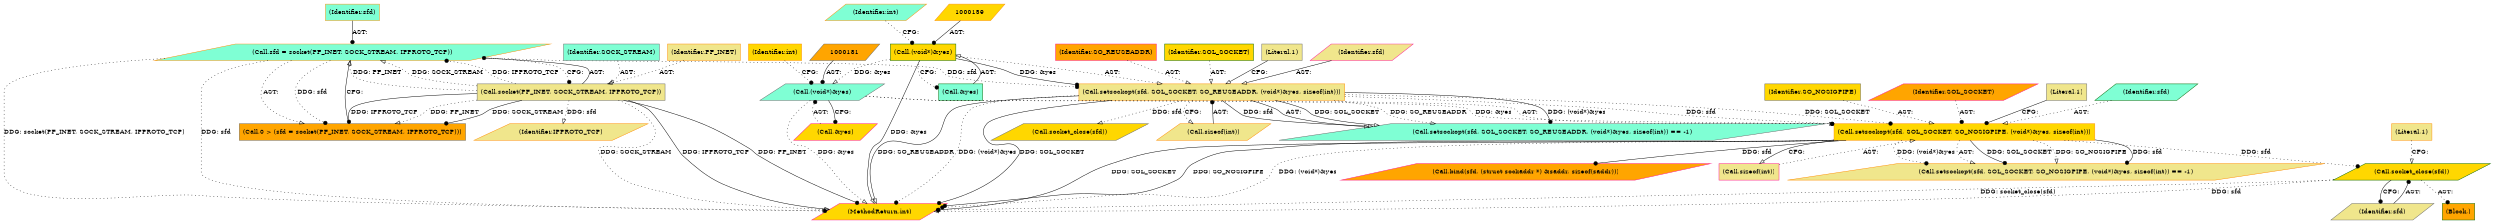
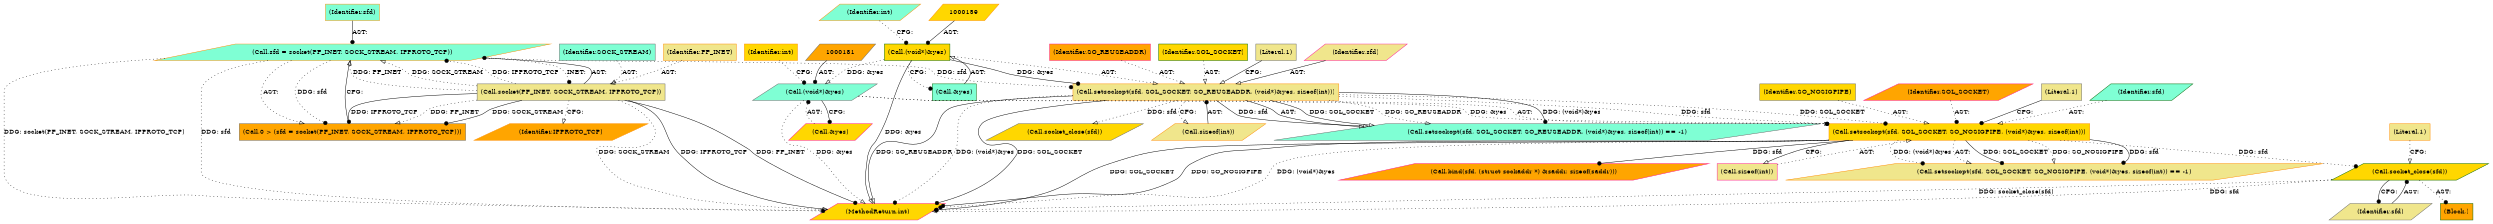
edge "(Call,sfd = socket(PF_INET, SOCK_STREAM, IPPROTO_TCP))" -> "(Call,socket(PF_INET, SOCK_STREAM, IPPROTO_TCP))": label "CFG: " -> "INET: "
edge "(Call,socket(PF_INET, SOCK_STREAM, IPPROTO_TCP))" -> "(Identifier,IPPROTO_TCP)": label "DDG: sfd" -> "CFG: "
node "(Identifier,IPPROTO_TCP)": fillcolor khaki -> orange
